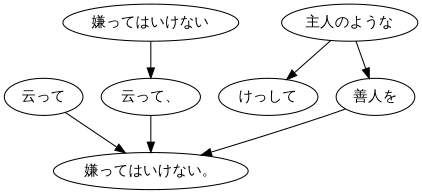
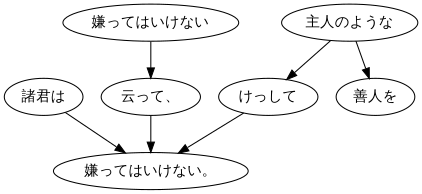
node "云って": label "云って" -> "諸君は"
edge "善人を" -> "嫌ってはいけない。": now "けっして" -> "嫌ってはいけない。"
